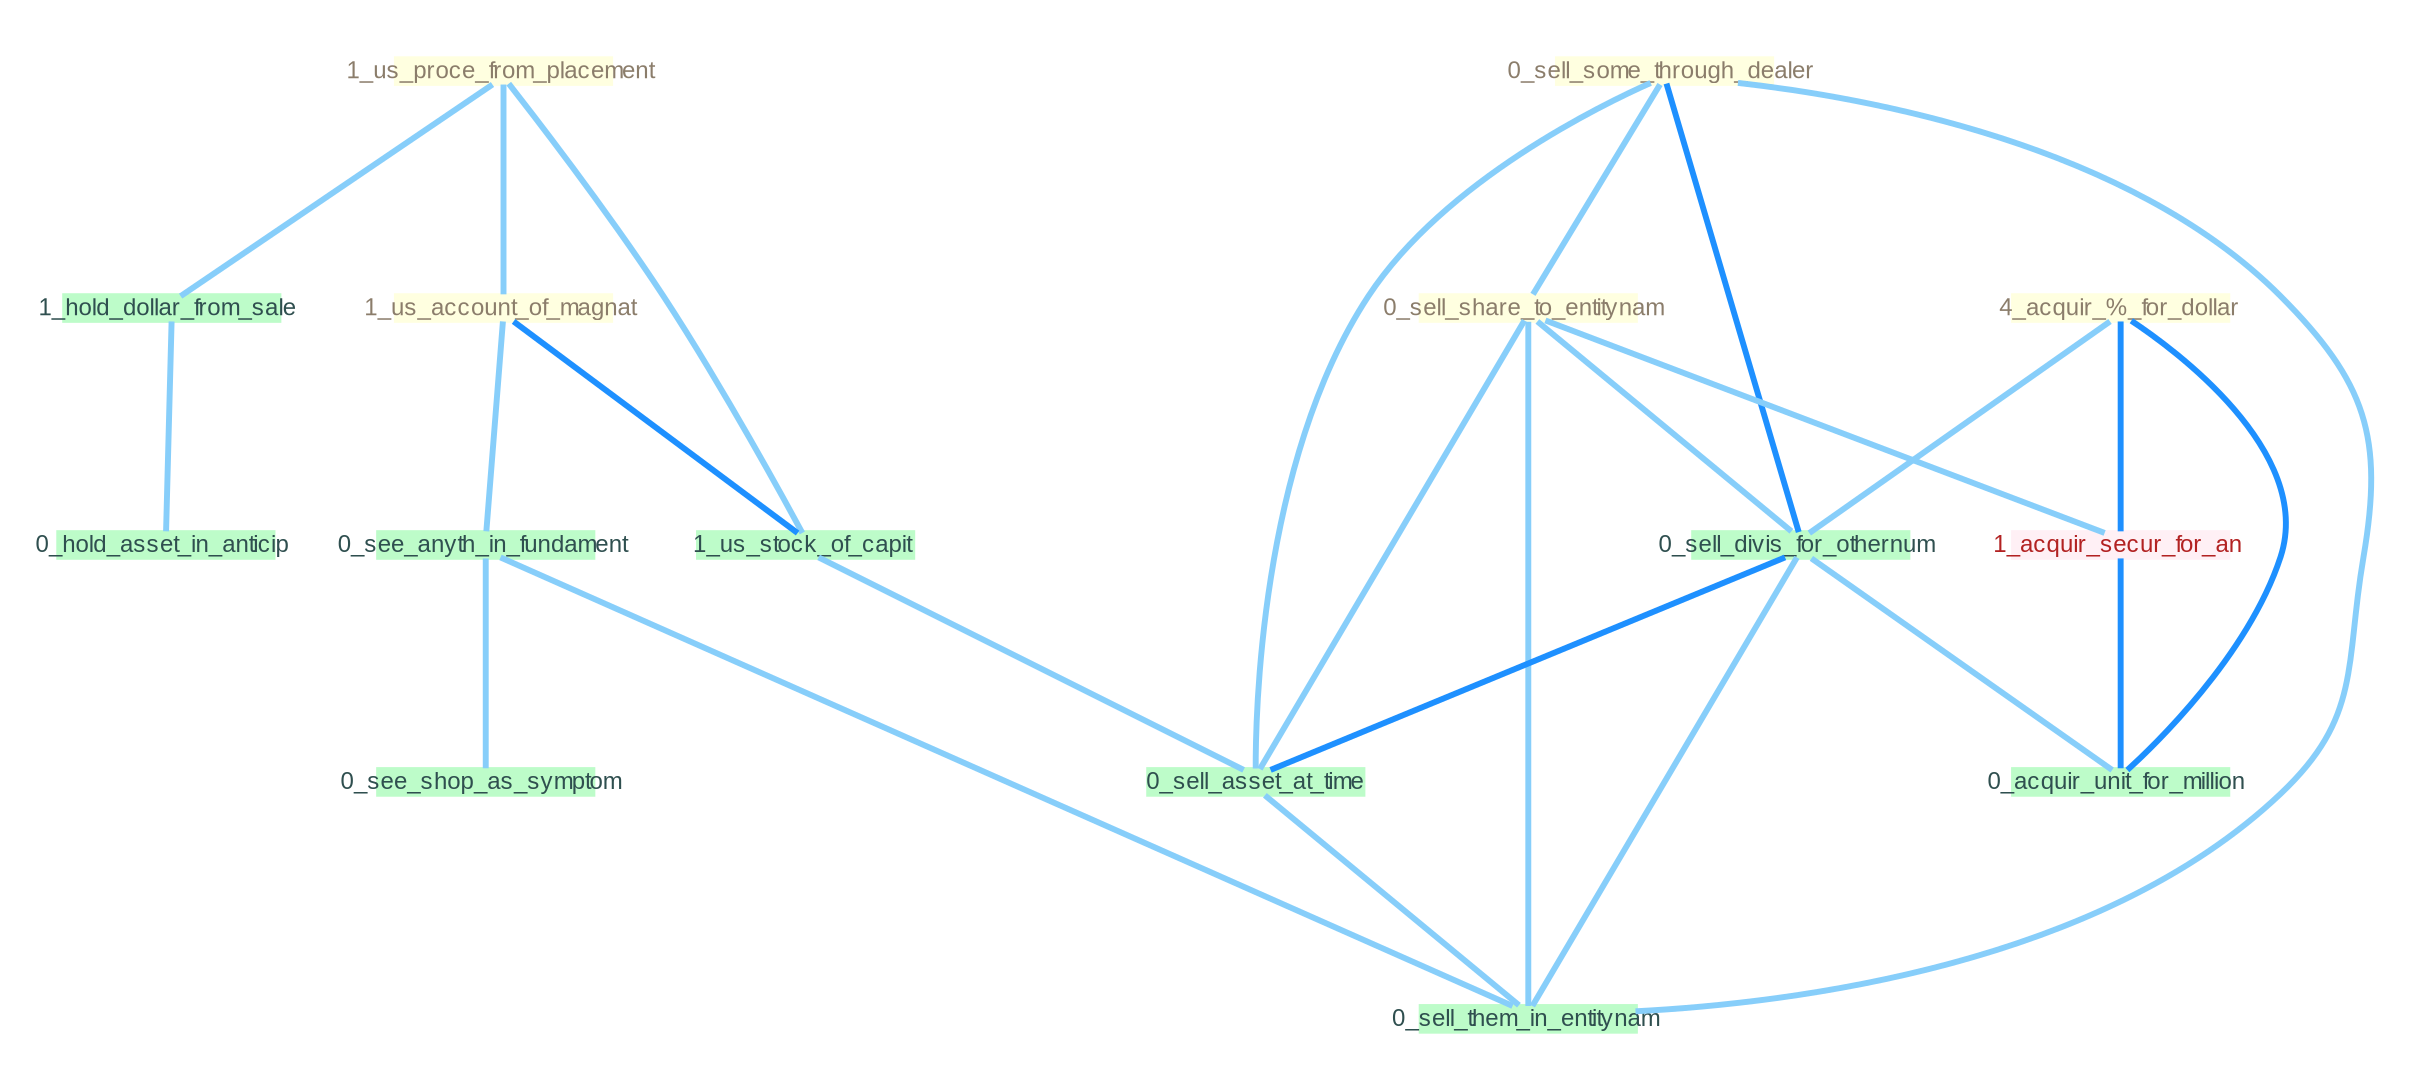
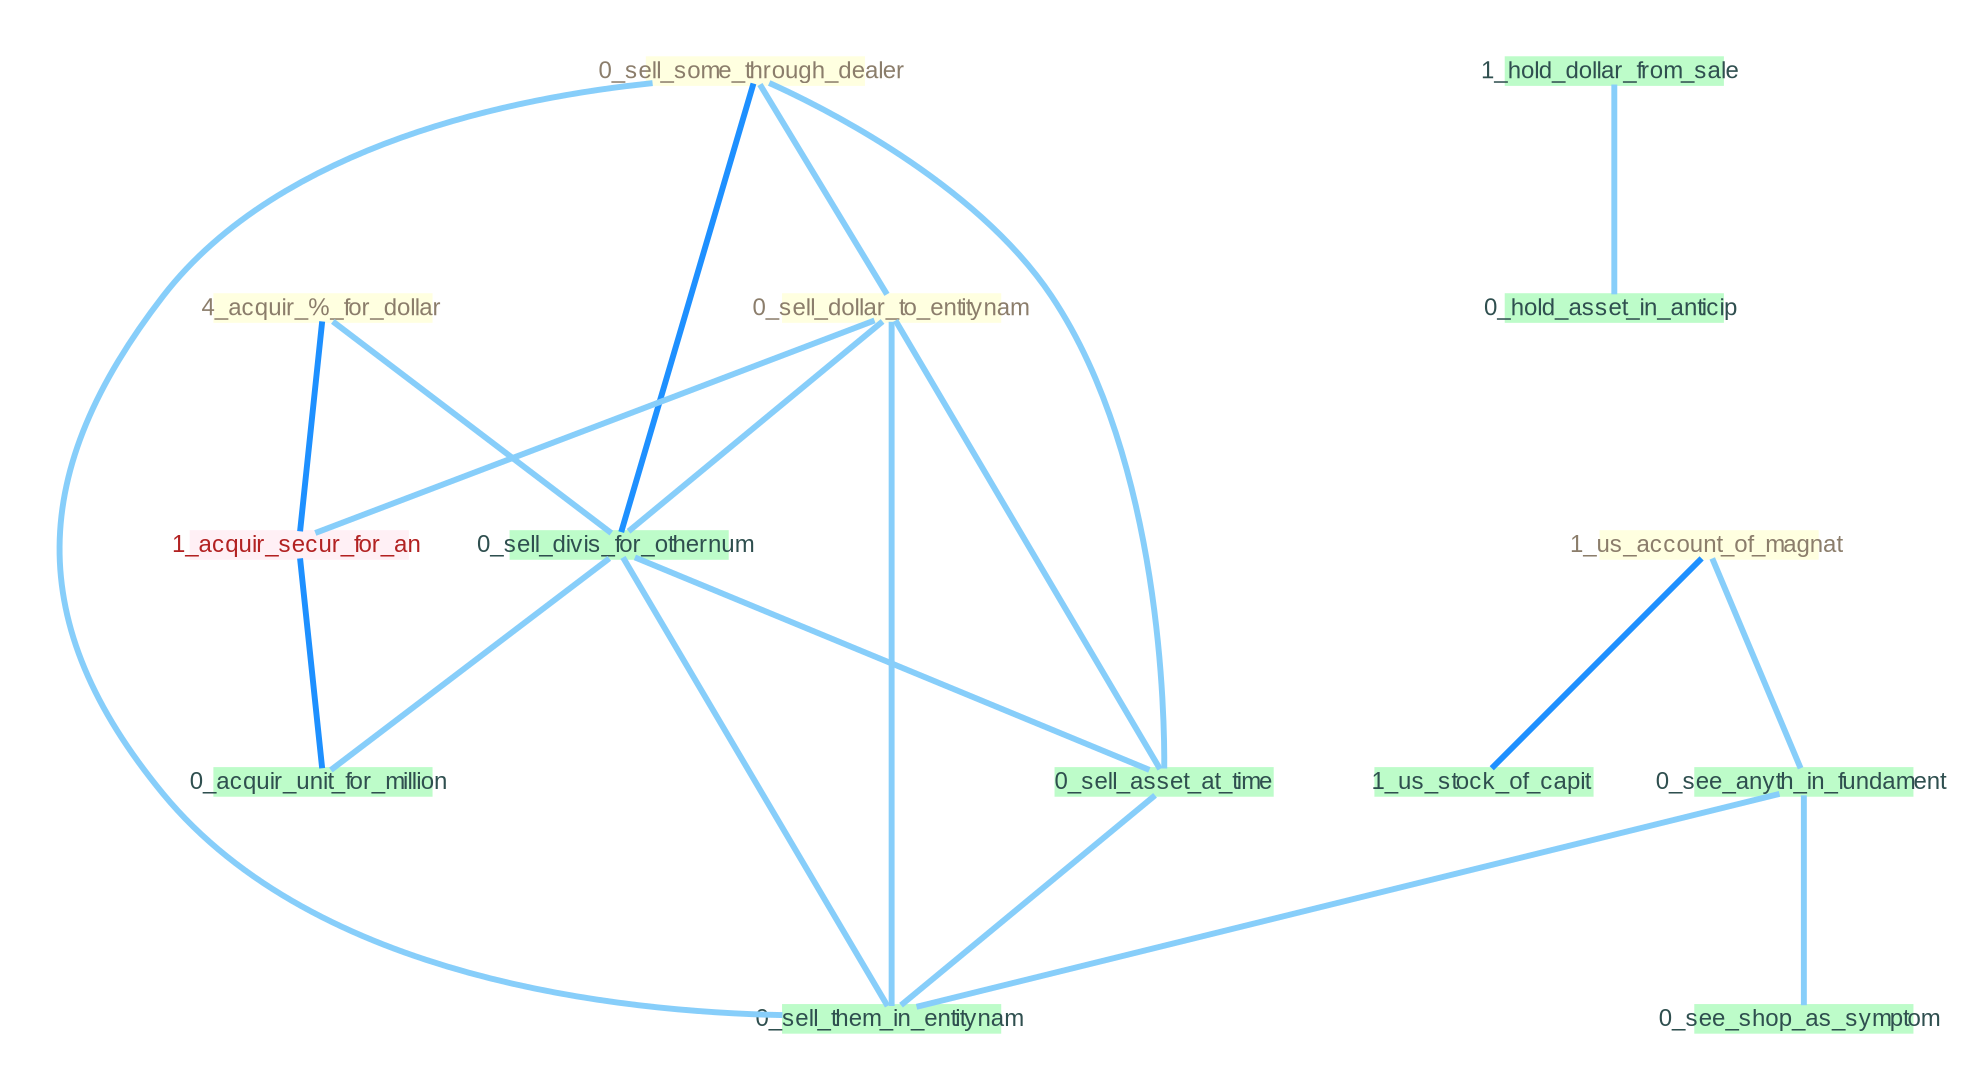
node "1_us_proce_from_placement": removed
node "0_sell_share_to_entitynam": label "0_sell_share_to_entitynam" -> "0_sell_dollar_to_entitynam"
edge "4_acquir_%_for_dollar" -- "0_acquir_unit_for_million": removed
edge "0_sell_divis_for_othernum" -- "0_sell_asset_at_time": color #1e90ff -> #87cefa
edge "1_us_stock_of_capit" -- "0_sell_asset_at_time": removed
